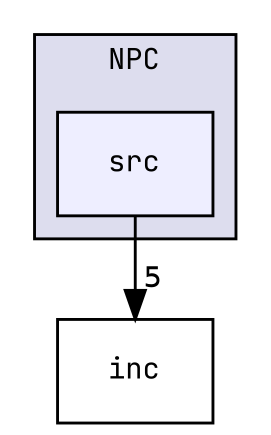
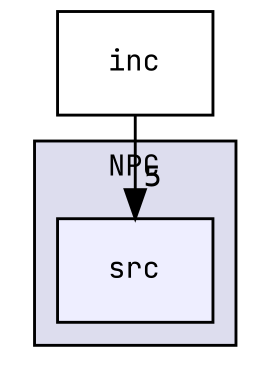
edge "src" -> "inc": reversed
